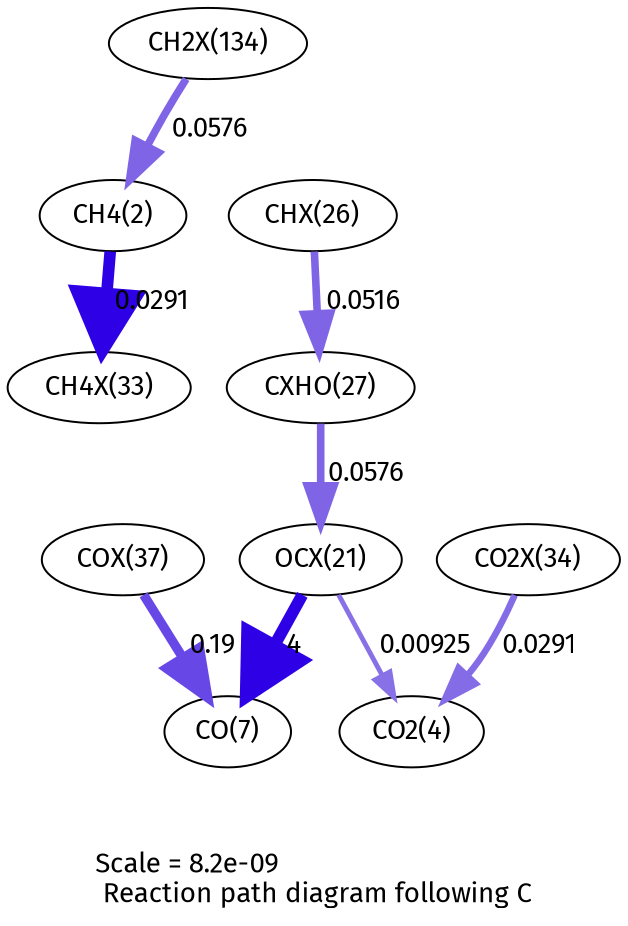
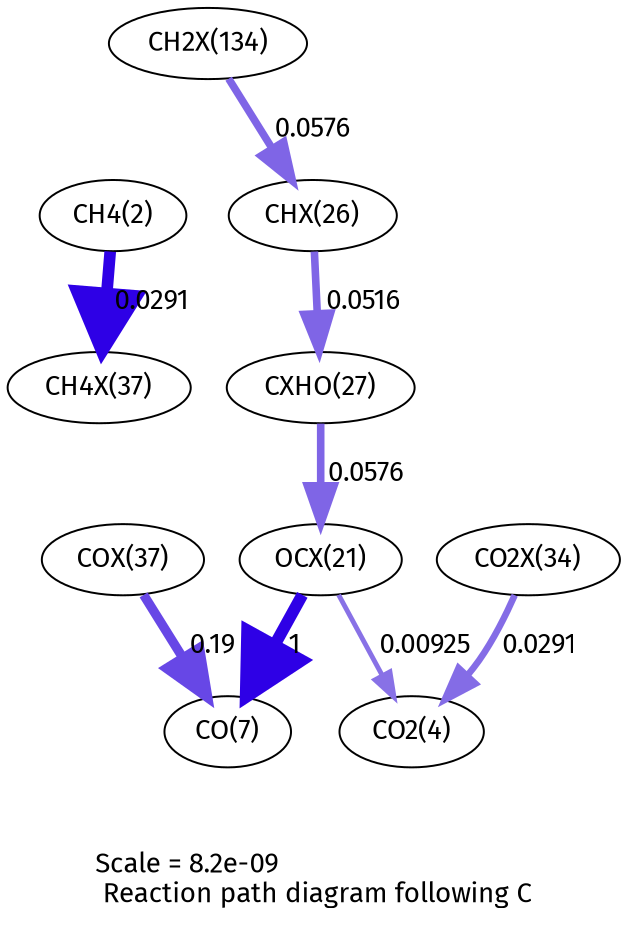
edge "CH2X(134)" -> "CH4(2)": now "CH2X(134)" -> "CHX(26)"
node "CH4X(33)": label "CH4X(33)" -> "CH4X(37)"
edge "OCX(21)" -> "CO(7)": label " 4" -> " 1"
